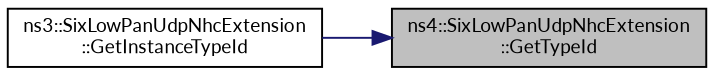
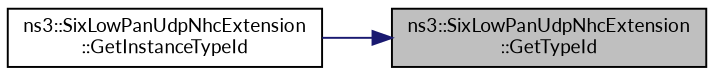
node "ns4::SixLowPanUdpNhcExtension ::GetTypeId": label "ns4::SixLowPanUdpNhcExtension ::GetTypeId" -> "ns3::SixLowPanUdpNhcExtension ::GetTypeId"
